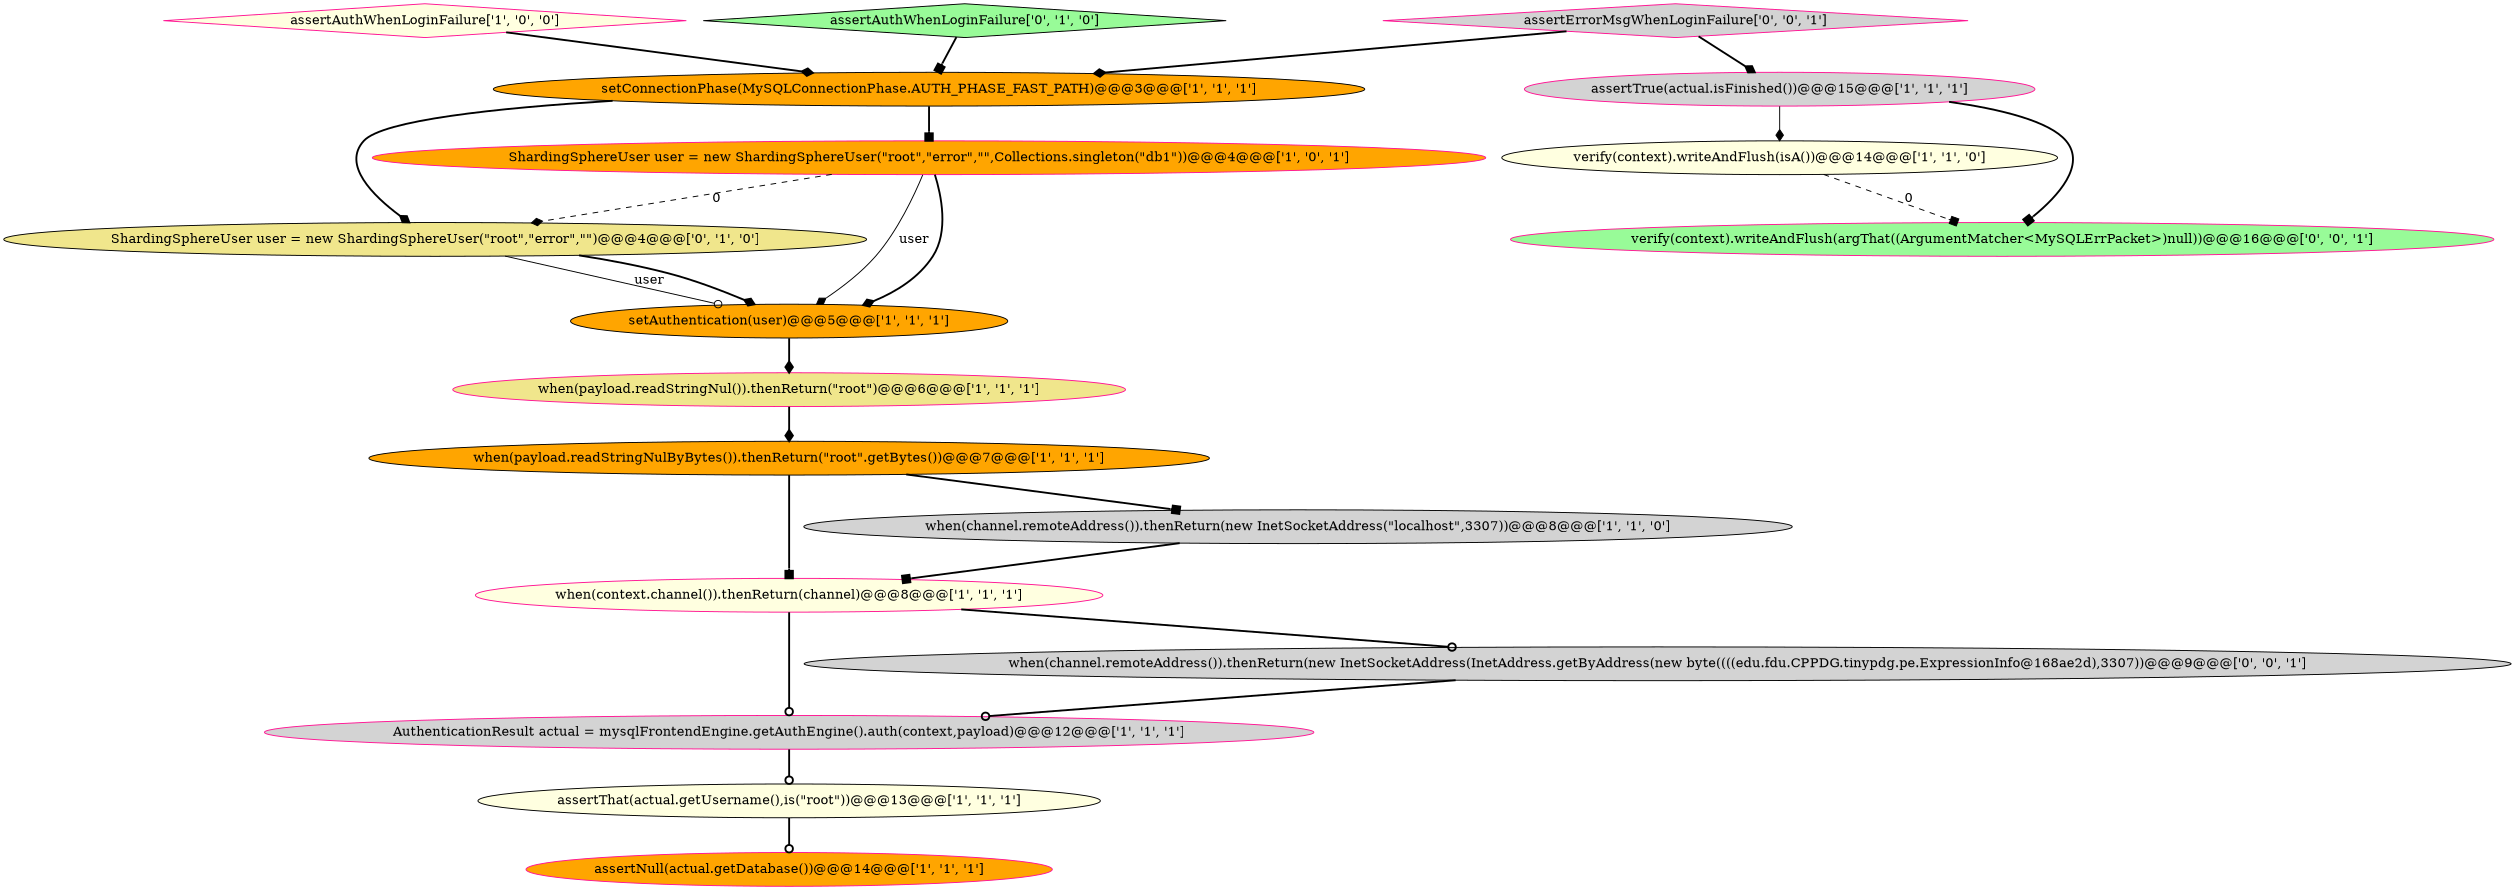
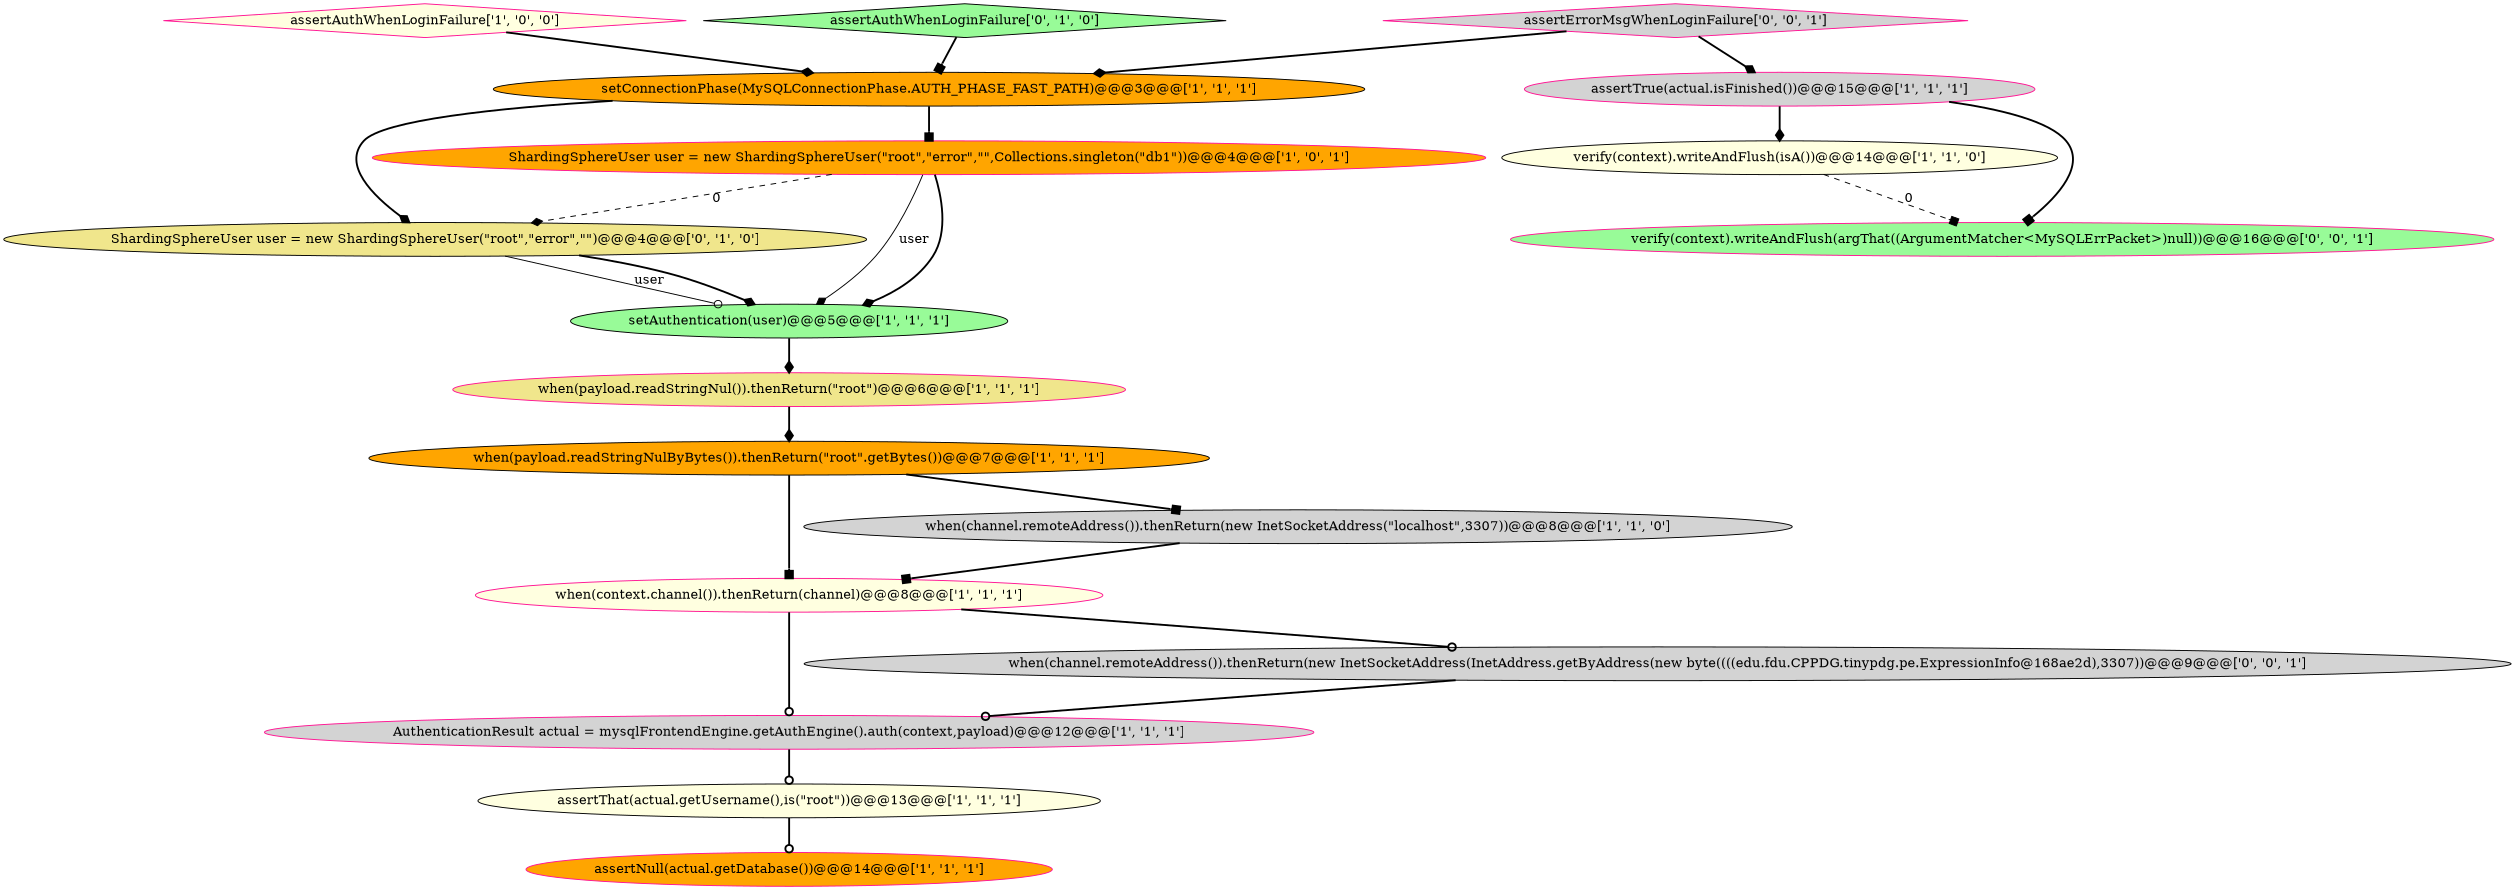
edge "assertTrue(actual.isFinished())@@@15@@@['1', '1', '1']" -> "verify(context).writeAndFlush(isA())@@@14@@@['1', '1', '0']": style solid -> bold
node "setAuthentication(user)@@@5@@@['1', '1', '1']": fillcolor orange -> palegreen
